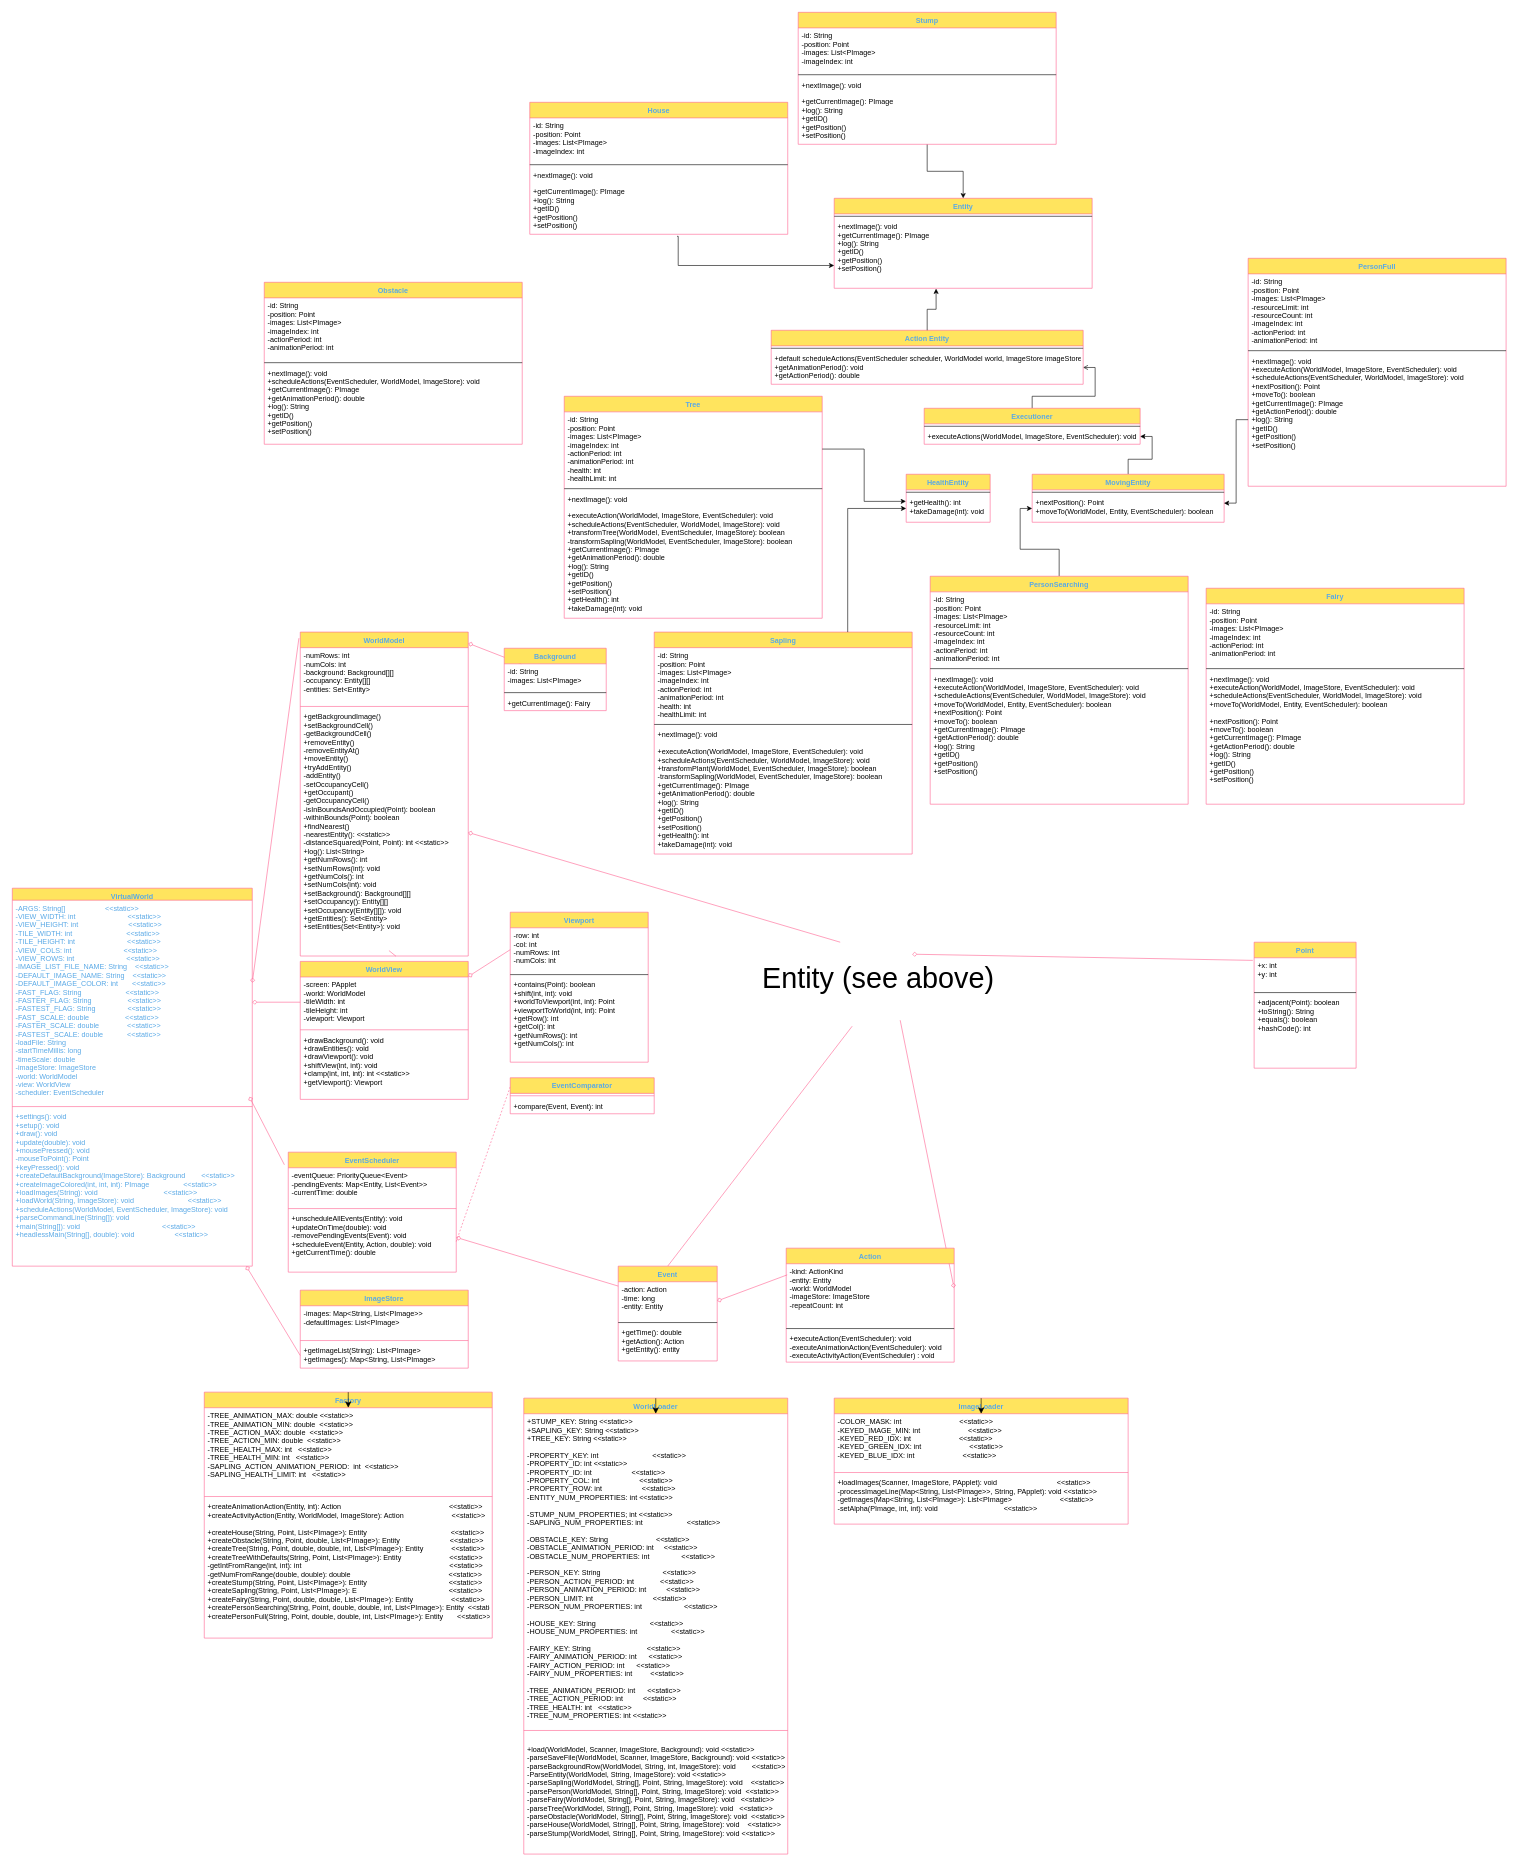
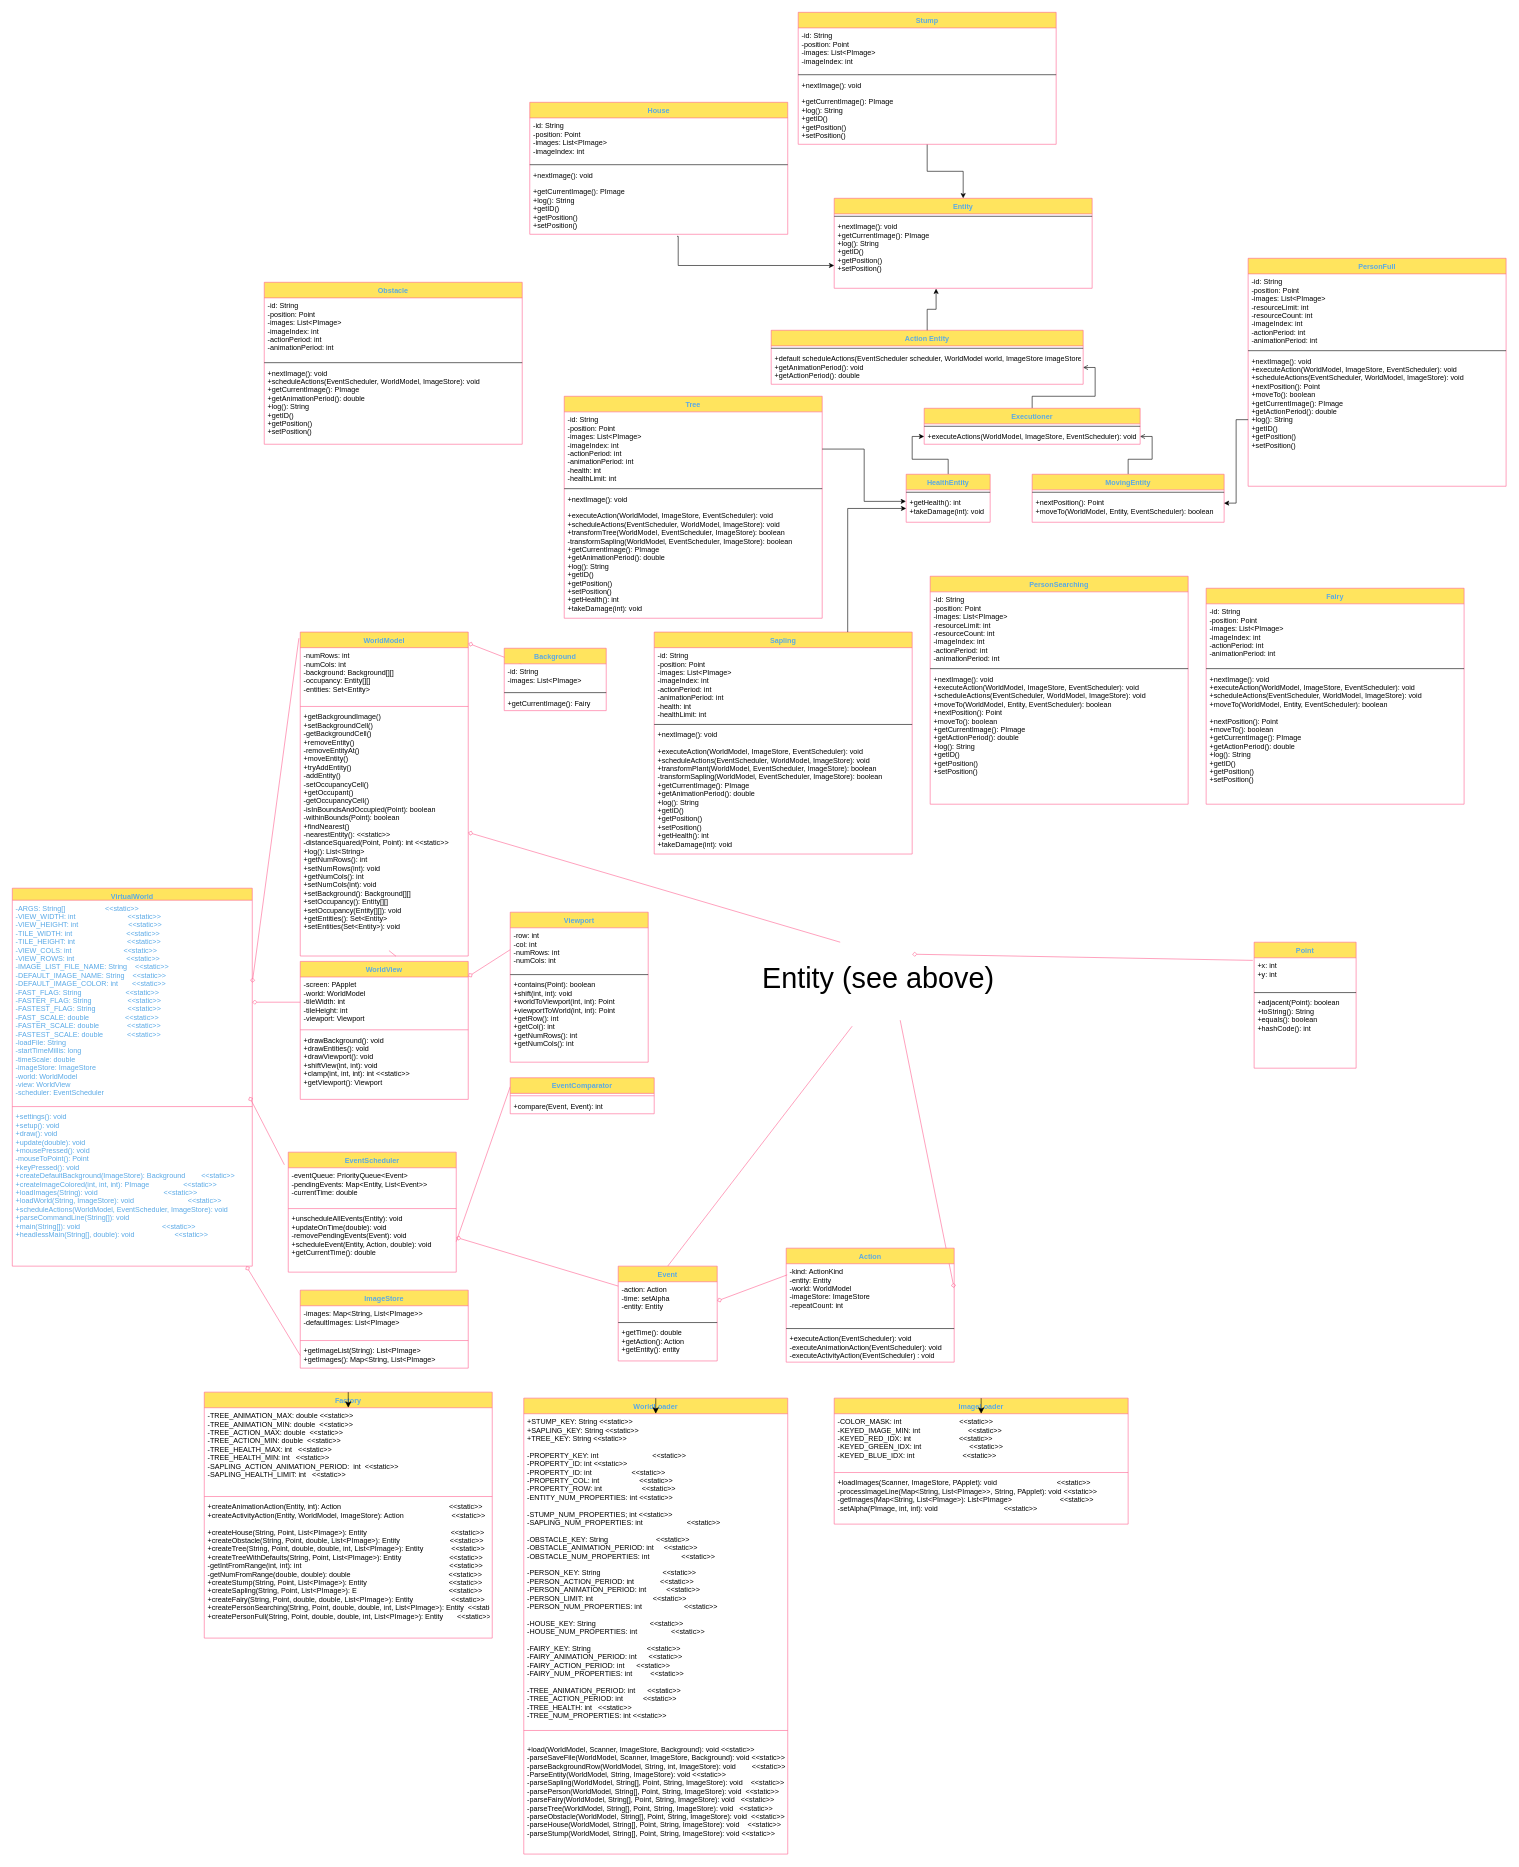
edge "HealthEntity" -> "+executeActions(WorldModel, ImageStore, EventScheduler): void": added
edge "MovingEntity" -> "+executeActions(WorldModel, ImageStore, EventScheduler): void": arrowhead classic -> open
edge "PersonSearching" -> "+nextPosition(): Point +moveTo(WorldModel, Entity, EventScheduler): boolean": removed
edge "EventComparator" -- "+unscheduleAllEvents(Entity): void +updateOnTime(double): void -removePendingEvents(Event): void +scheduleEvent(Entity, Action, double): void +getCurrentTime(): double": style dashed -> solid
node "-action: Action -time: long -entity: Entity": label "-action: Action -time: long -entity: Entity" -> "-action: Action -time: setAlpha -entity: Entity"
